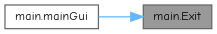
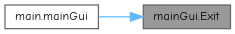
node "main.Exit": label "main.Exit" -> "mainGui.Exit"
